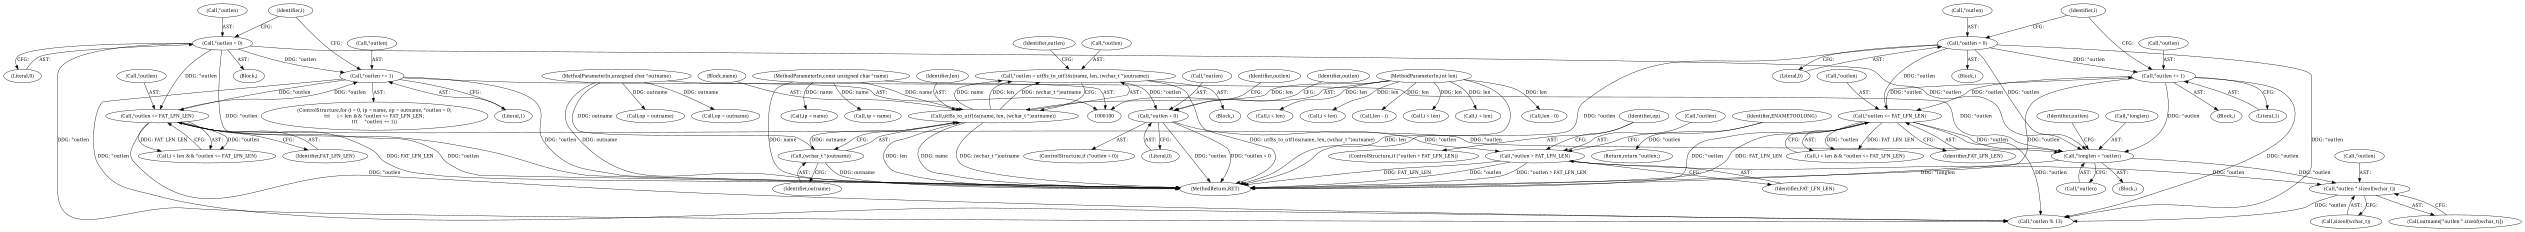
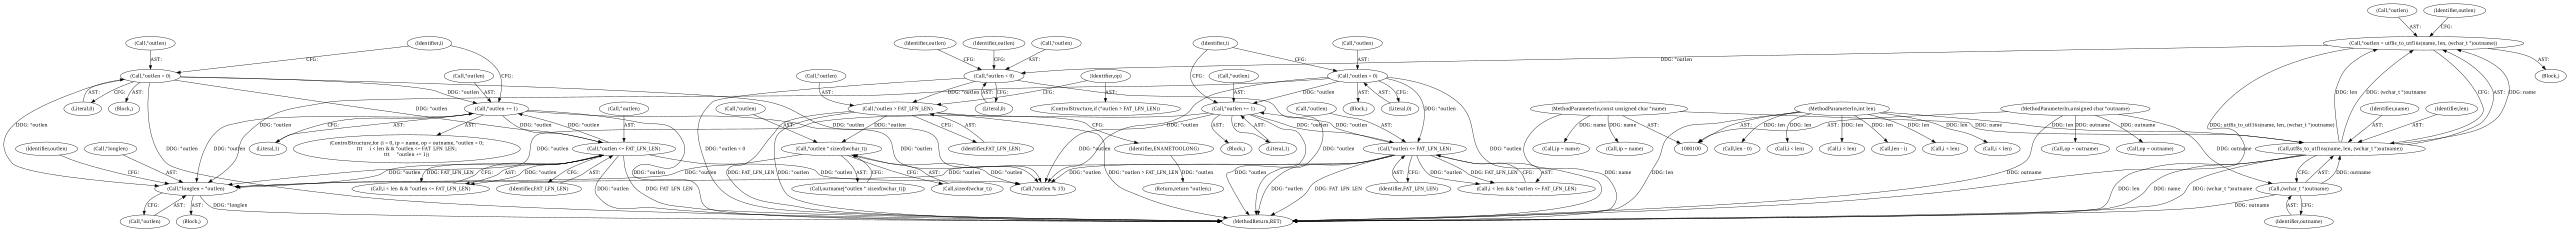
node "(Block,name)": label "(Block,name)" -> "(Identifier,name)"
edge "(Identifier,ENAMETOOLONG)" -> "(Call,*outlen > FAT_LFN_LEN)": reversed
node "(ControlStructure,if (*outlen < 0))": removed
edge "(Call,*longlen = *outlen)" -> "(Call,*outlen * sizeof(wchar_t))": reversed
